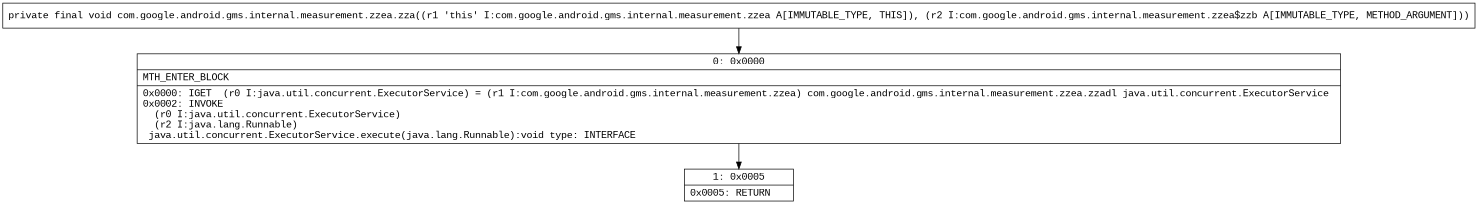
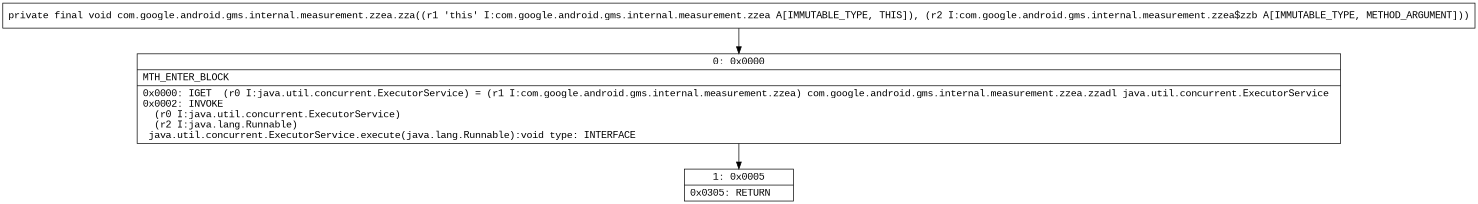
node "1: 0x0005": text "0x0005: RETURN" -> "0x0305: RETURN"
